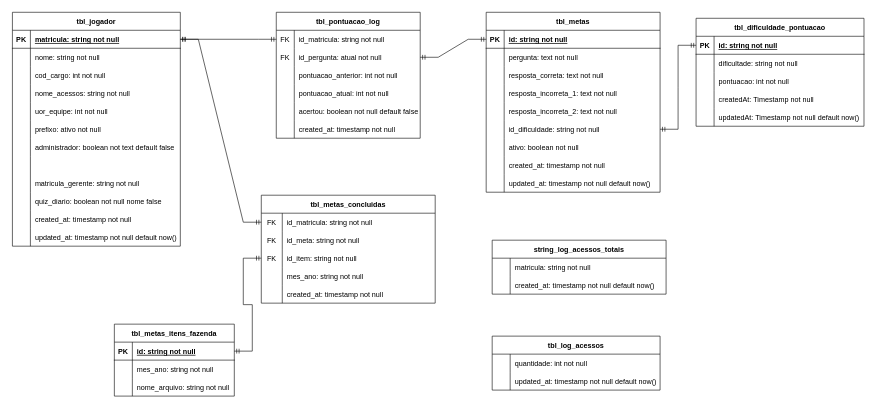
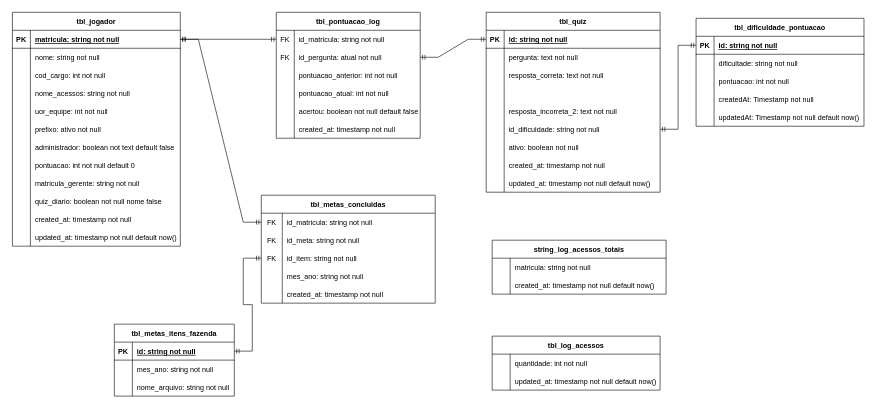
node "tbl_metas": label "tbl_metas" -> "tbl_quiz"
node "resposta_incorreta_1: text not null": removed
node "pontuacao: int not null default 0": added
